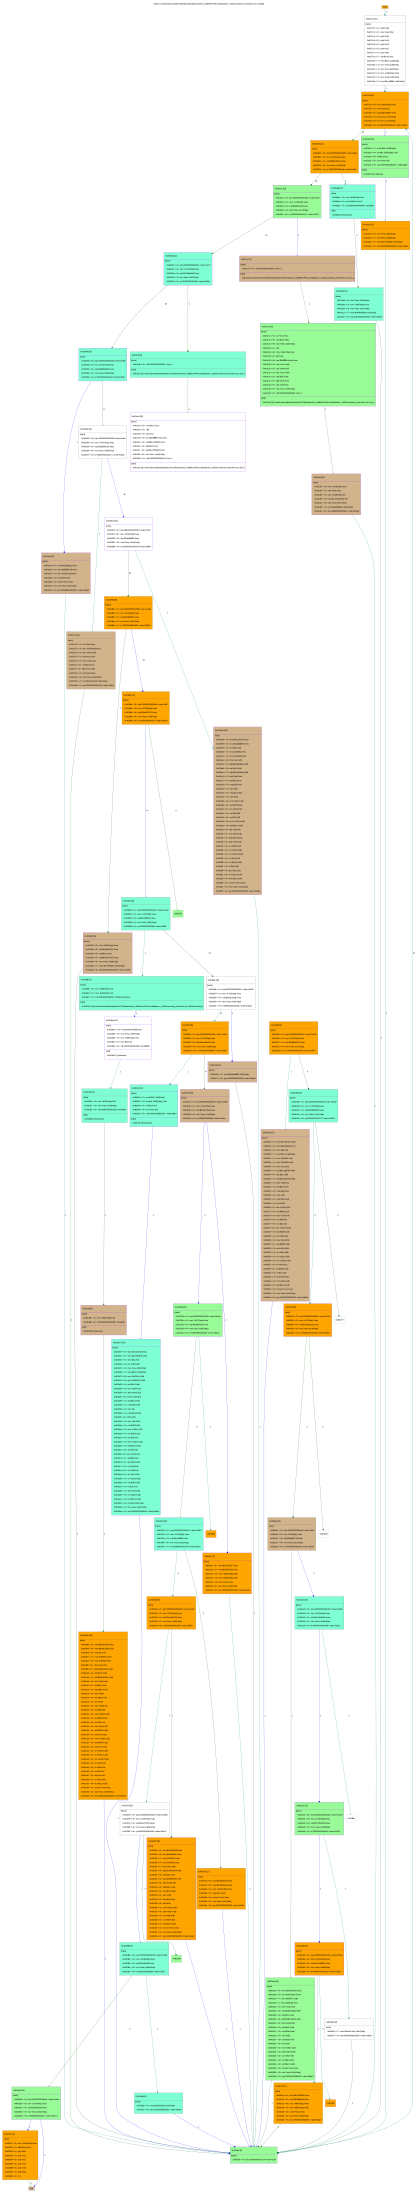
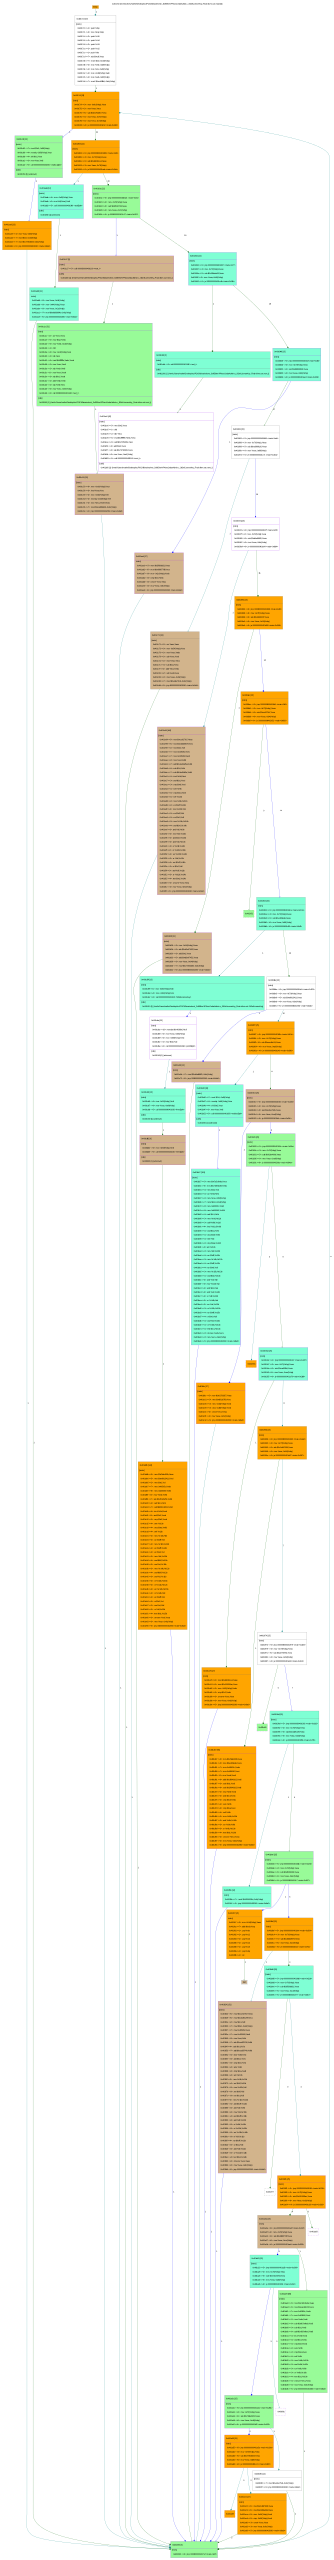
edge "0x4019a6 [25]" -> "Exit": now "0x4019a6 [25]" -> "0x4019bf [25]"
